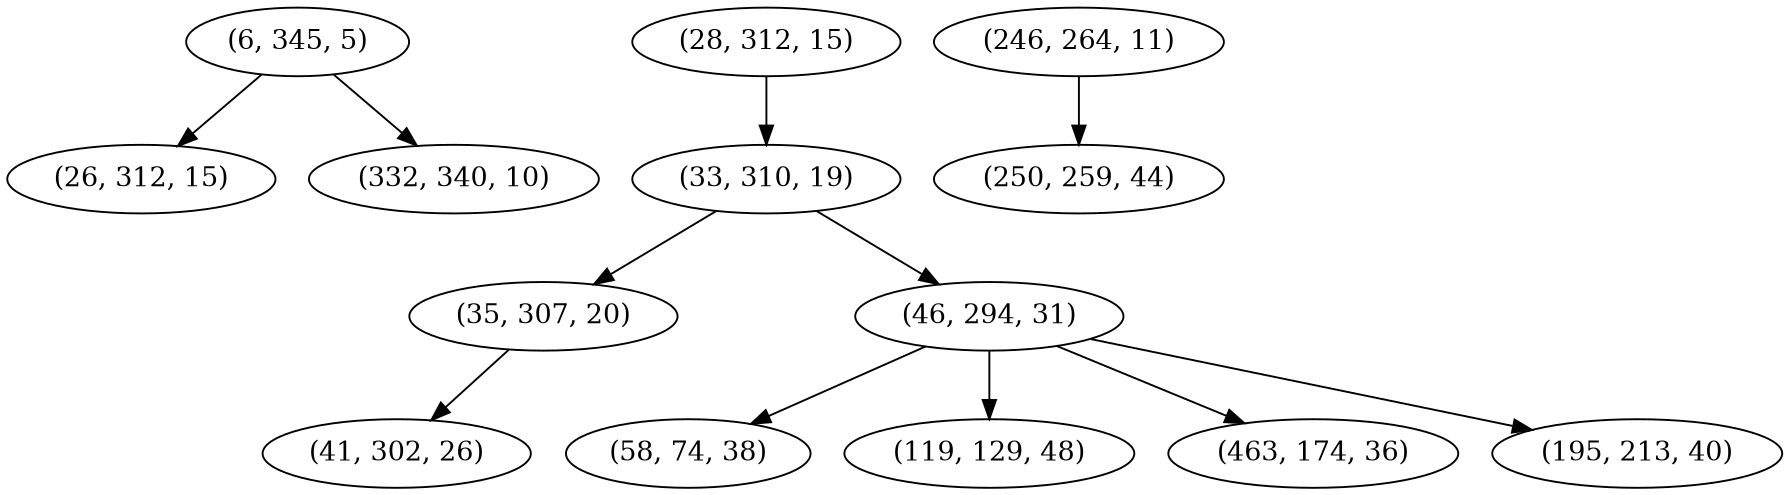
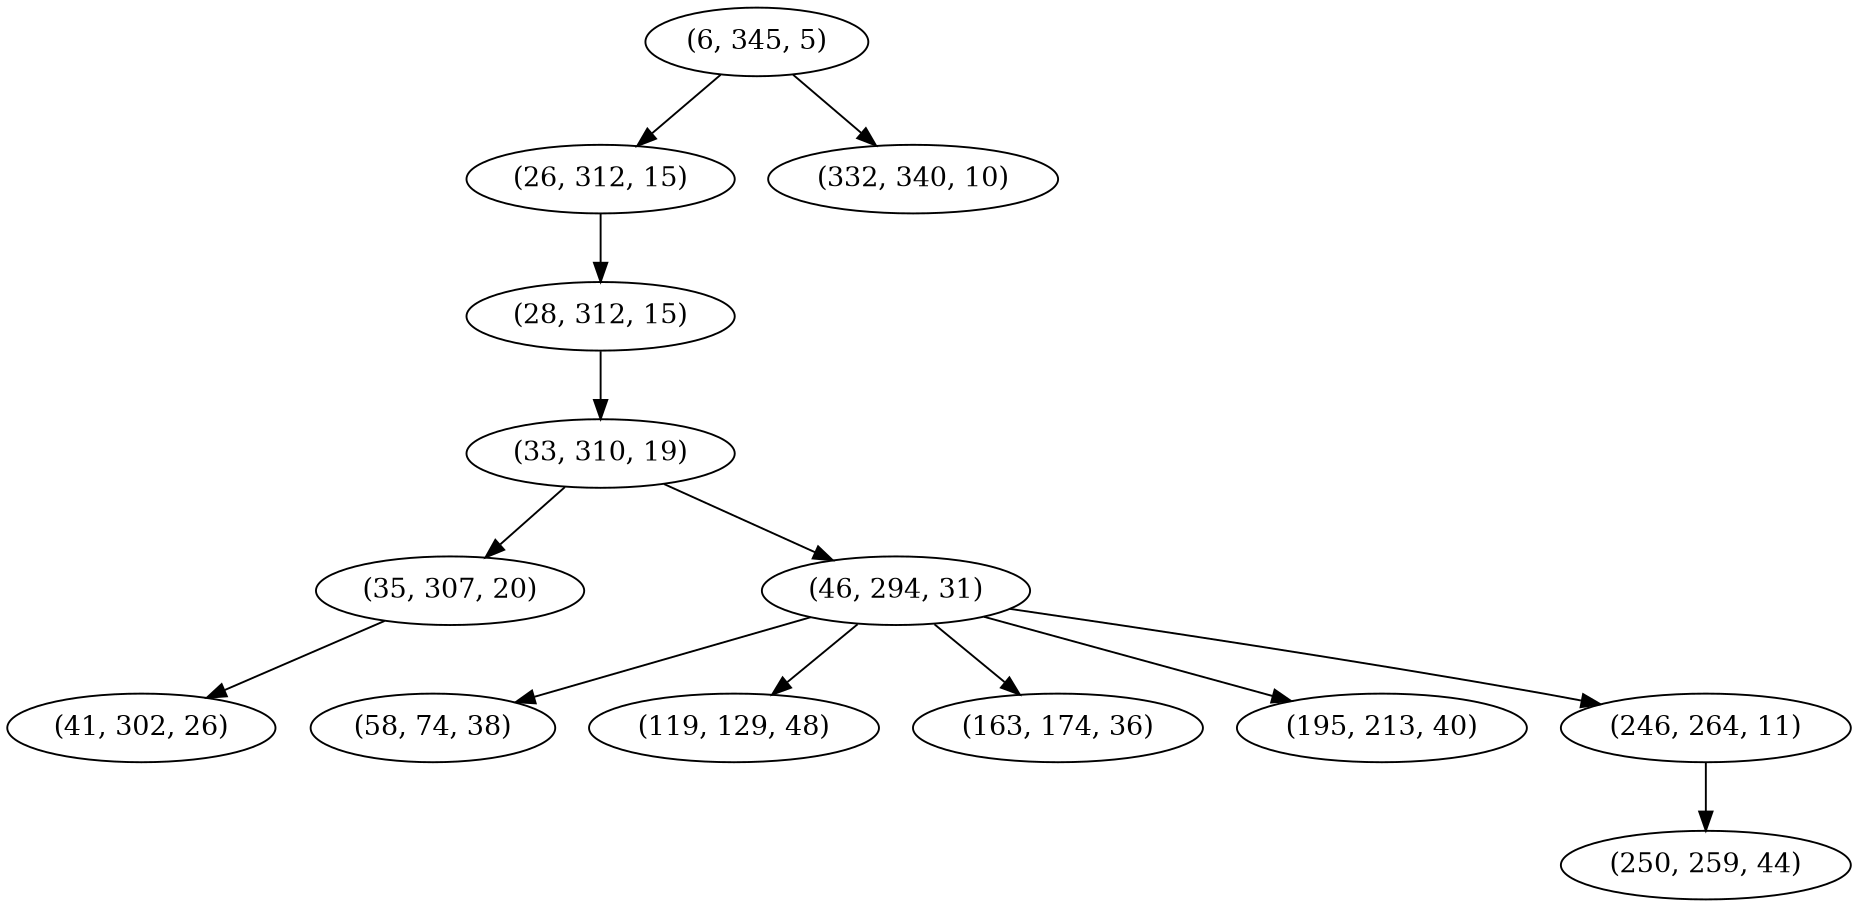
edge "(26, 312, 15)" -> "(28, 312, 15)": added
node "(463, 174, 36)": label "(463, 174, 36)" -> "(163, 174, 36)"
edge "(46, 294, 31)" -> "(246, 264, 11)": added
